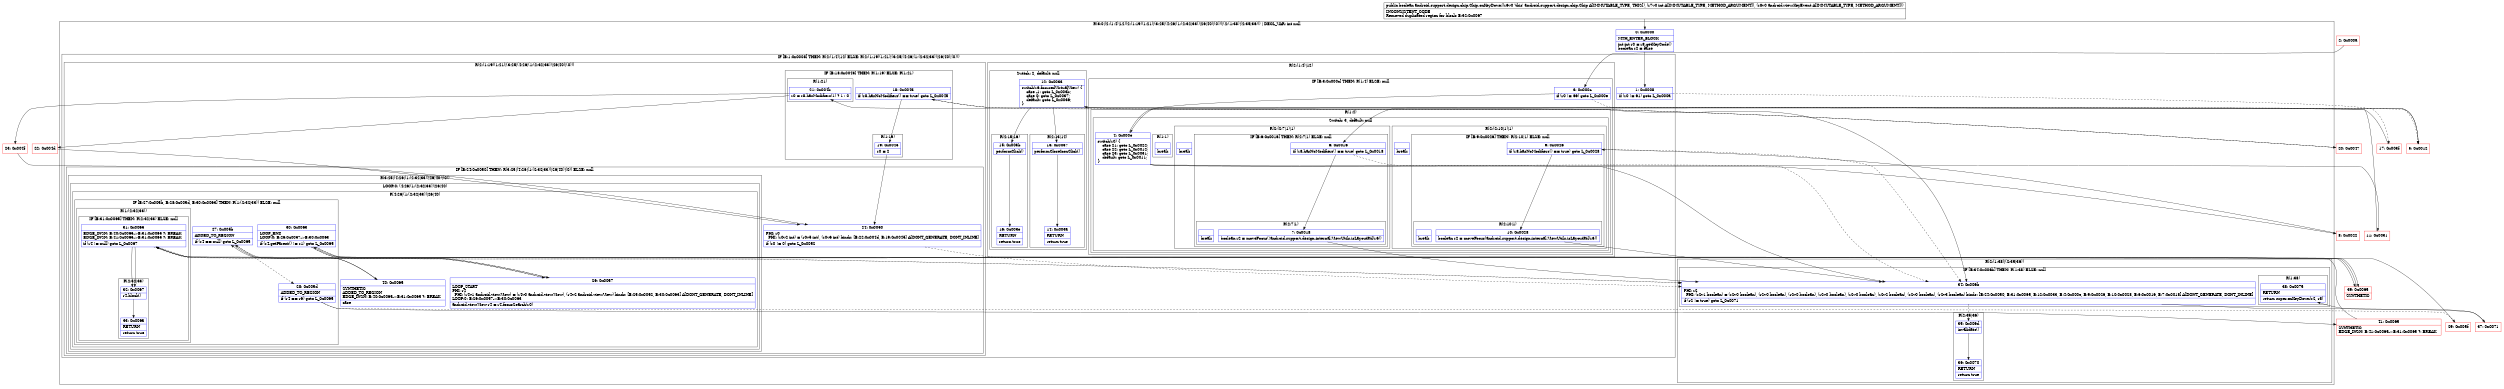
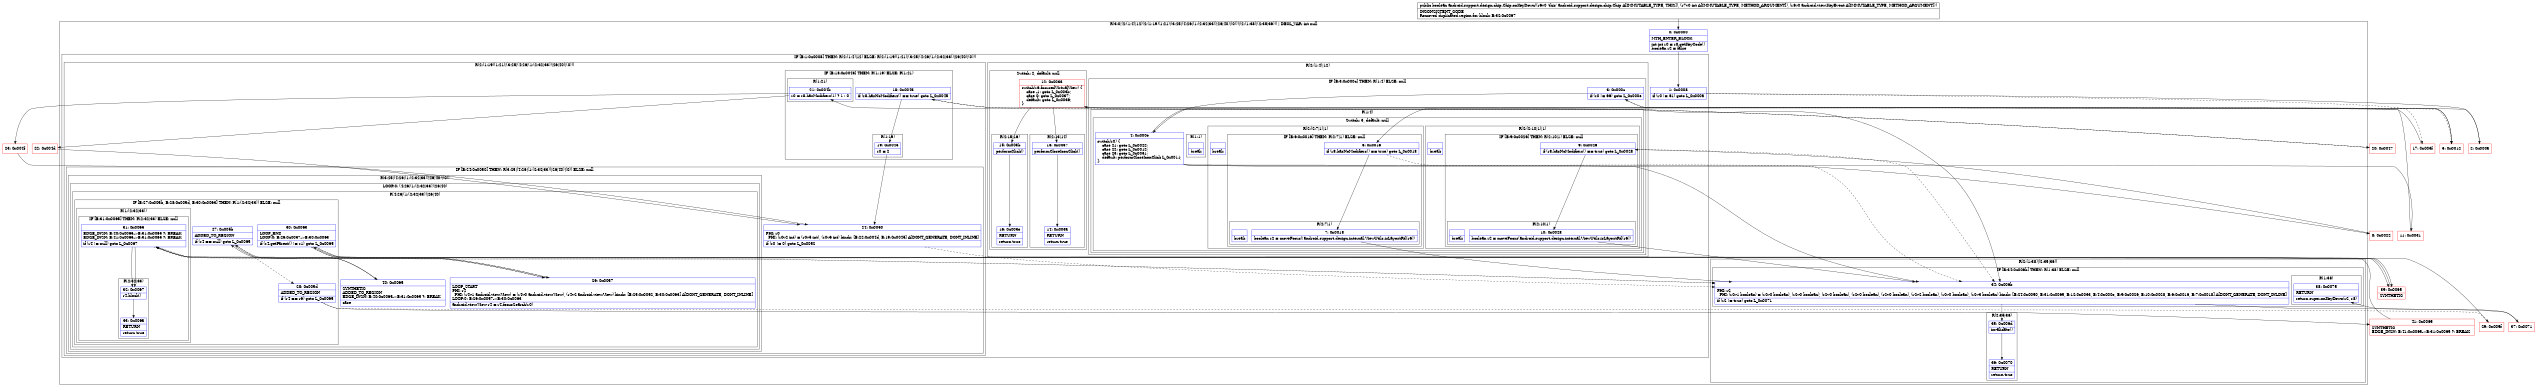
node "12: 0x0033": color blue -> red
edge "1: 0x0008" -> "2: 0x000a": added
node "4: 0x000e": text "default: goto L_0x0011;" -> "default: performCloseIconClick L_0x0011;"
